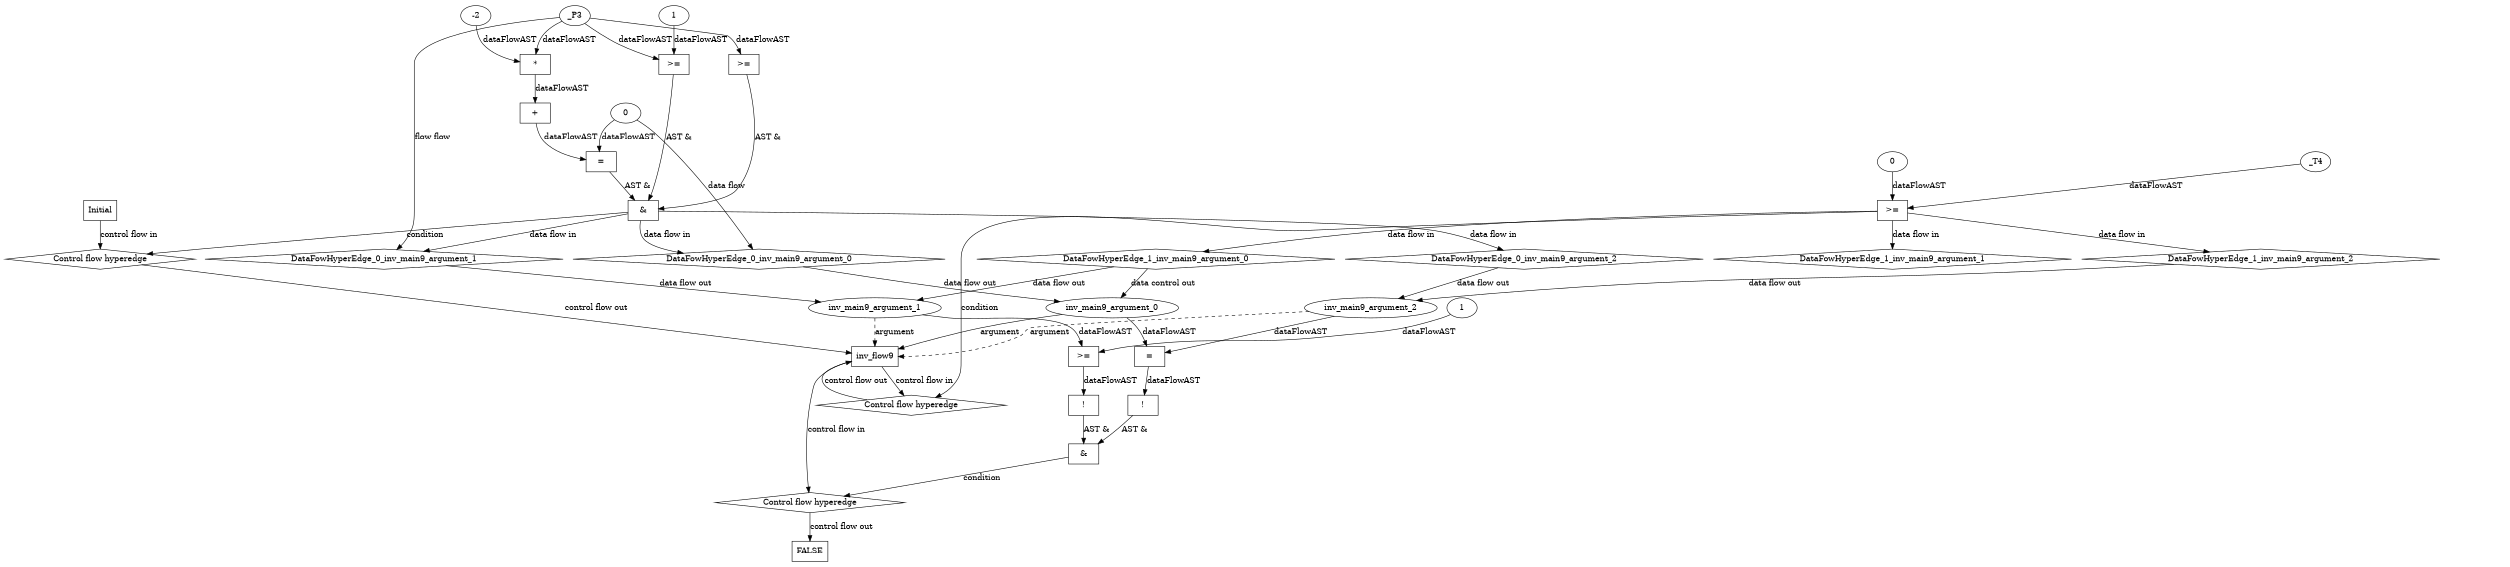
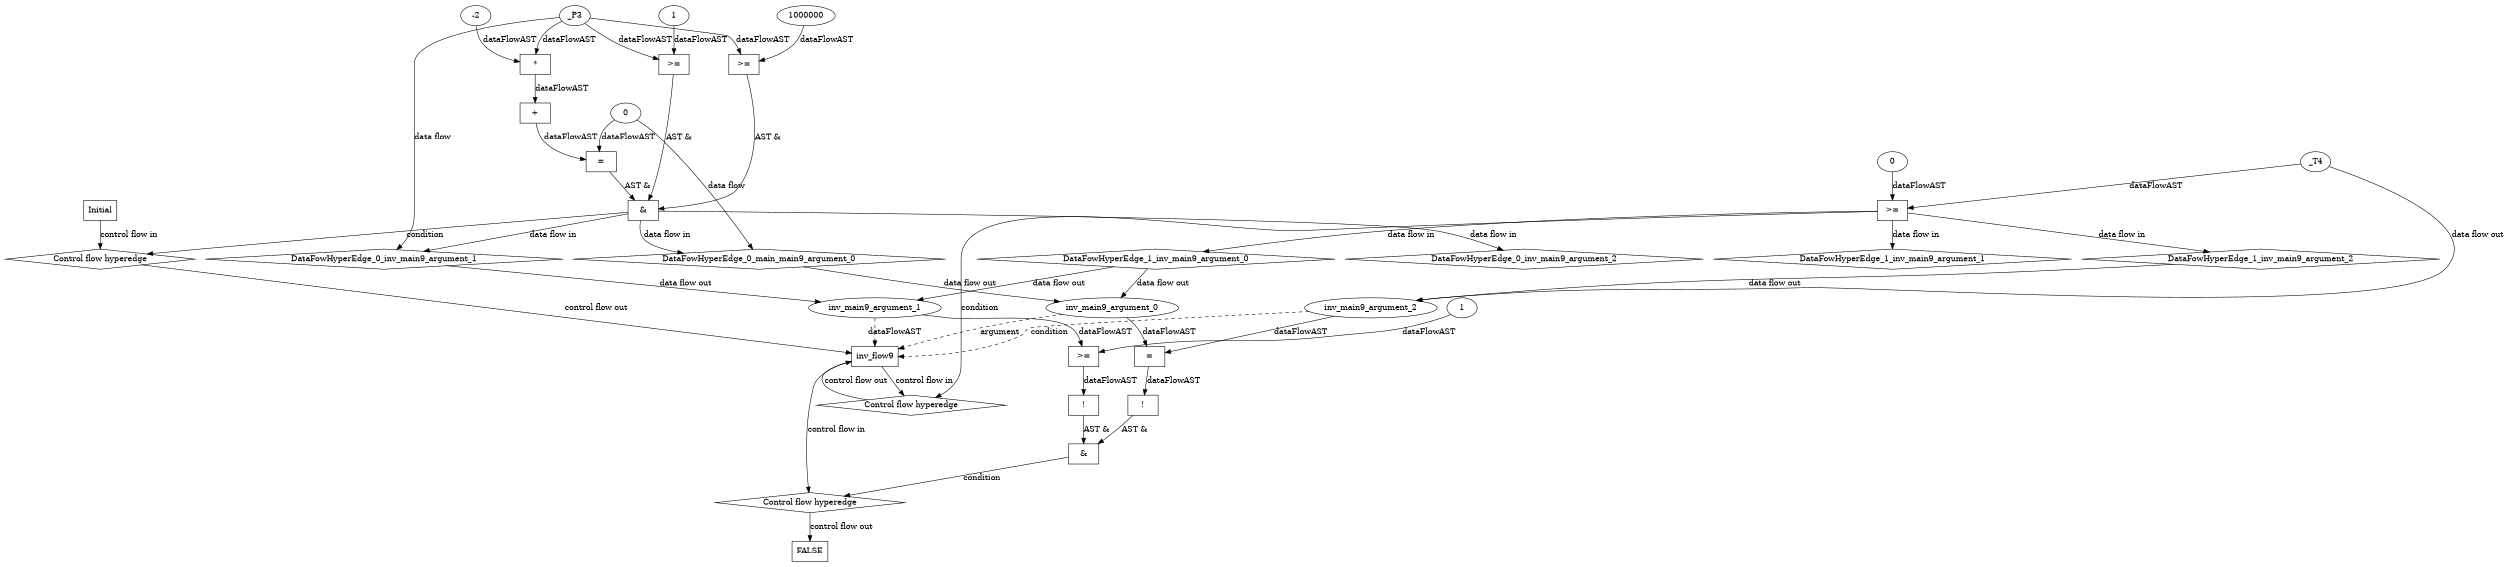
node "1000000": added
edge "_P3" -> "DataFowHyperEdge_0_inv_main9_argument_1": label "flow flow" -> "data flow"
node "DataFowHyperEdge_0_inv_main9_argument_0": label "DataFowHyperEdge_0_inv_main9_argument_0" -> "DataFowHyperEdge_0_main_main9_argument_0"
edge "DataFowHyperEdge_0_inv_main9_argument_2" -> "inv_main9_argument_2": now "_T4" -> "inv_main9_argument_2"
edge "DataFowHyperEdge_1_inv_main9_argument_0" -> "inv_main9_argument_0": label "data control out" -> "data flow out"
edge "inv_main9_argument_0" -> "inv_flow9": style solid -> dashed
edge "inv_main9_argument_1" -> "inv_flow9": label "argument" -> "dataFlowAST"
edge "inv_main9_argument_2" -> "inv_flow9": label "argument" -> "condition"
